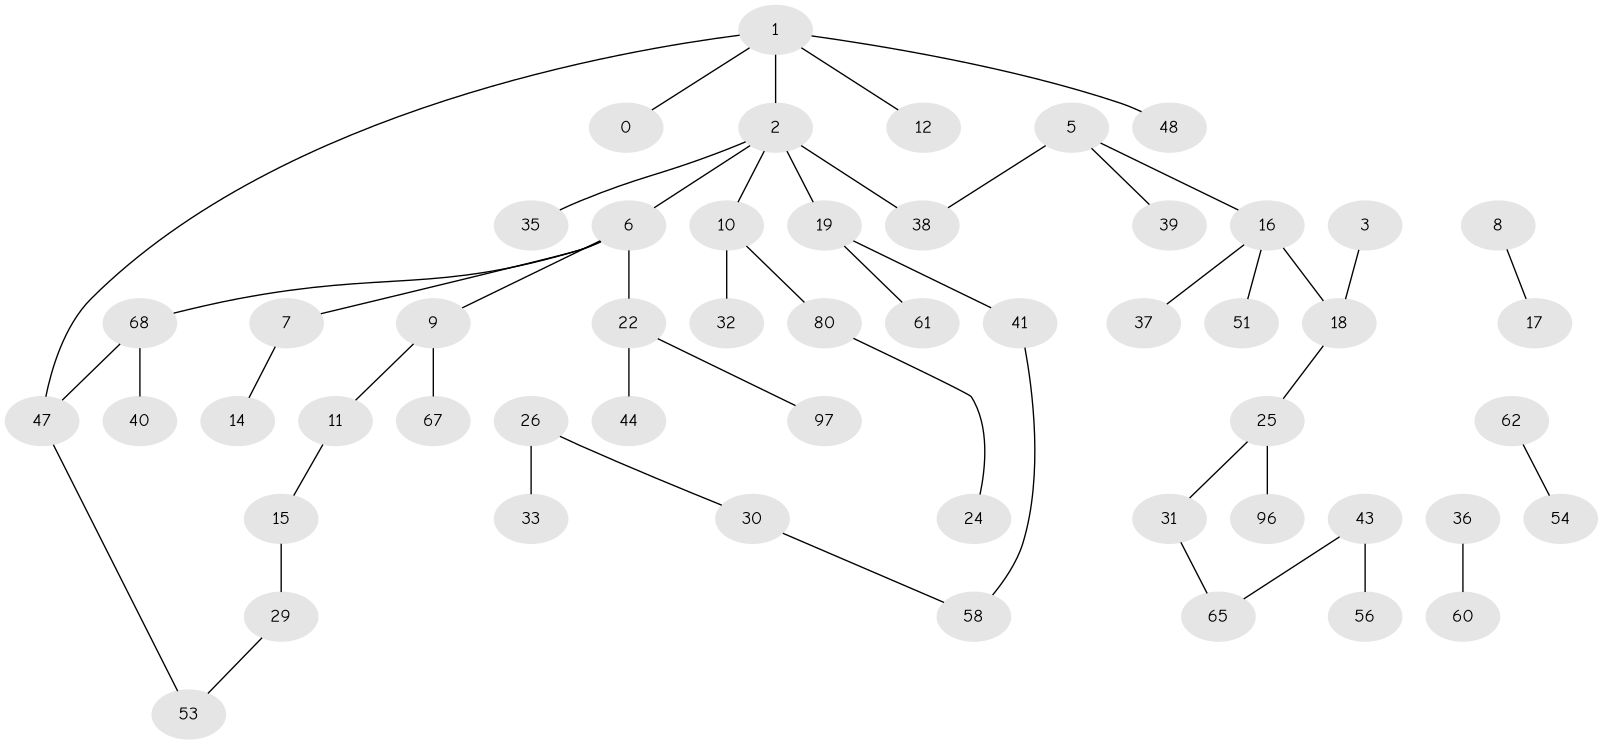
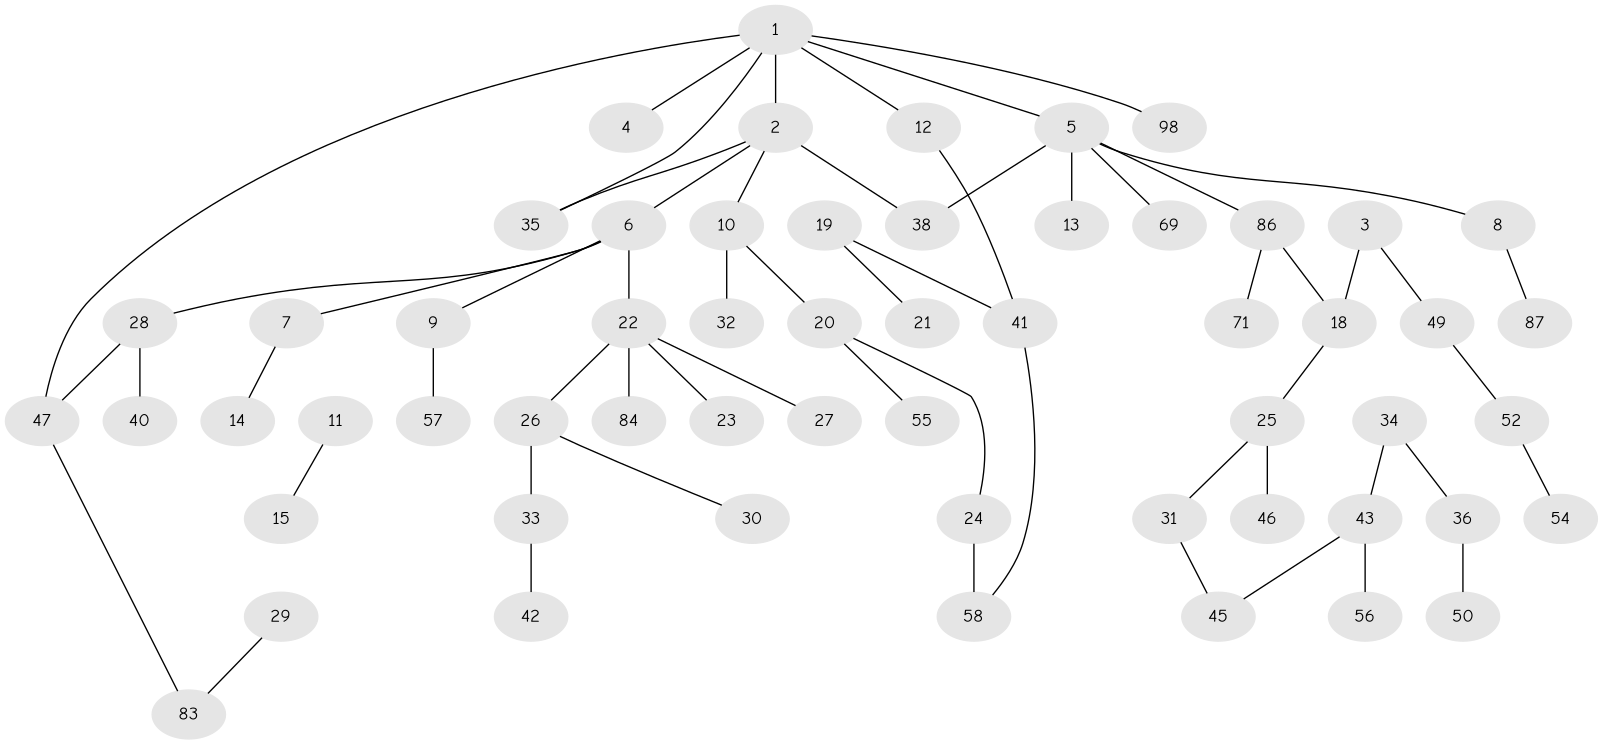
edge "1" -- "5": added
node "0": label "0" -> "4"
node "48": label "48" -> "98"
edge "1" -- "35": added
edge "2" -- "19": removed
edge "5" -- "8": added
edge "12" -- "41": added
node "13": added
node "39": label "39" -> "69"
node "16": label "16" -> "86"
node "68": label "68" -> "28"
node "80": label "80" -> "20"
node "61": label "61" -> "21"
node "37": removed
node "51": label "51" -> "71"
node "49": added
node "17": label "17" -> "87"
edge "9" -- "11": removed
edge "22" -- "26": added
node "67": label "67" -> "57"
node "44": label "44" -> "84"
node "23": added
node "97": label "97" -> "27"
node "55": added
node "34": added
node "62": label "62" -> "52"
node "96": label "96" -> "46"
edge "15" -- "29": removed
edge "30" -- "58": now "24" -- "58"
node "42": added
node "65": label "65" -> "45"
node "60": label "60" -> "50"
node "53": label "53" -> "83"
